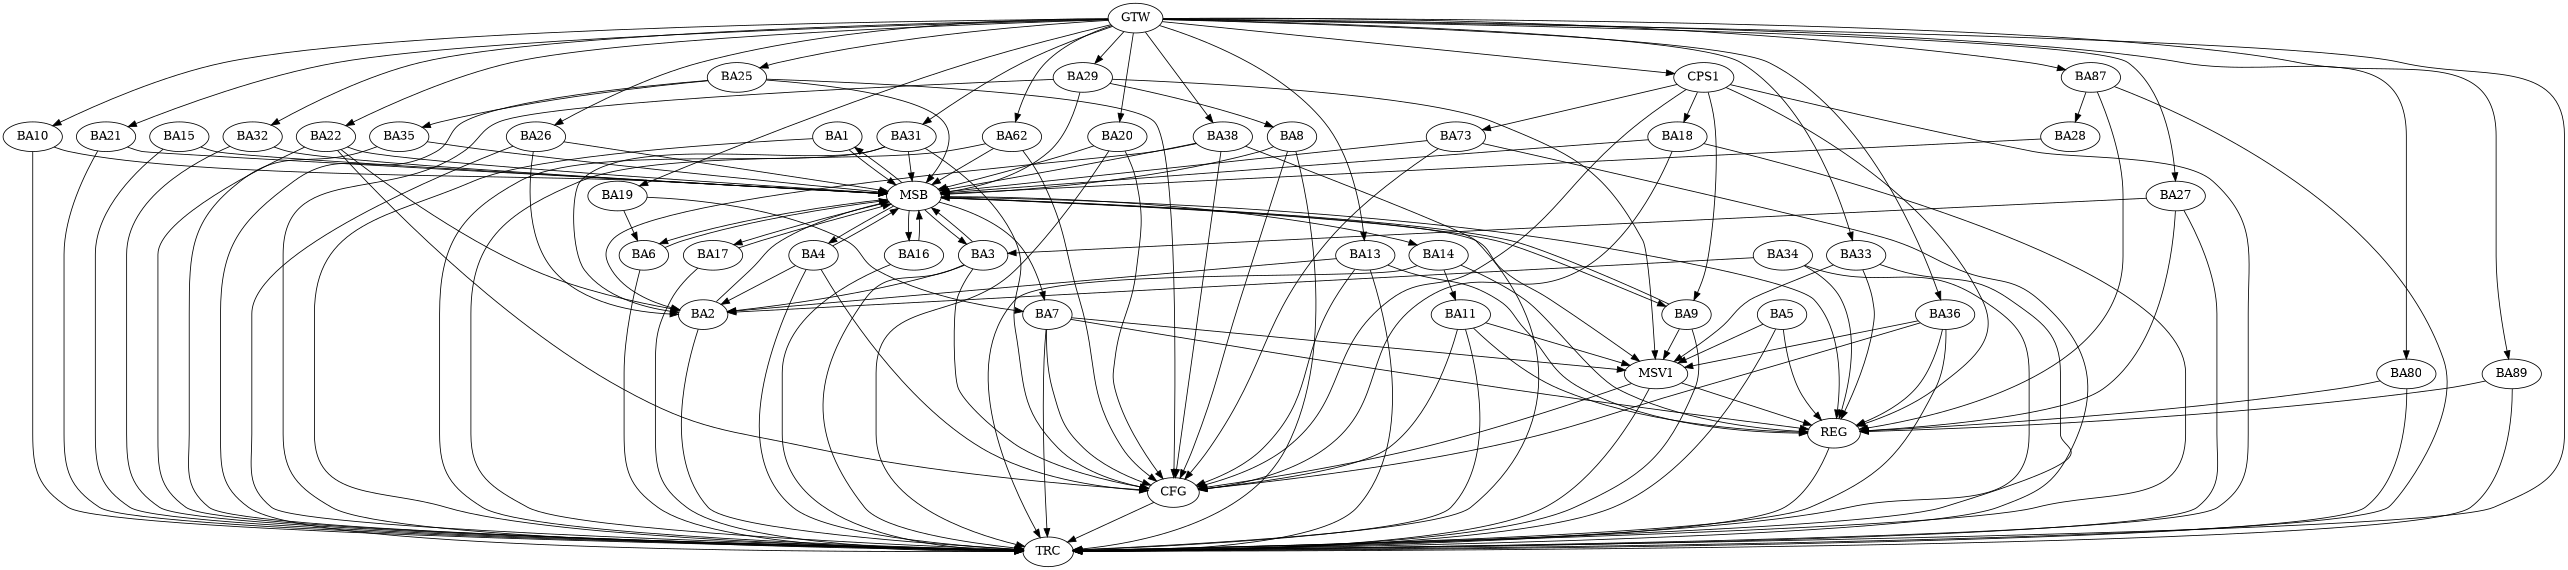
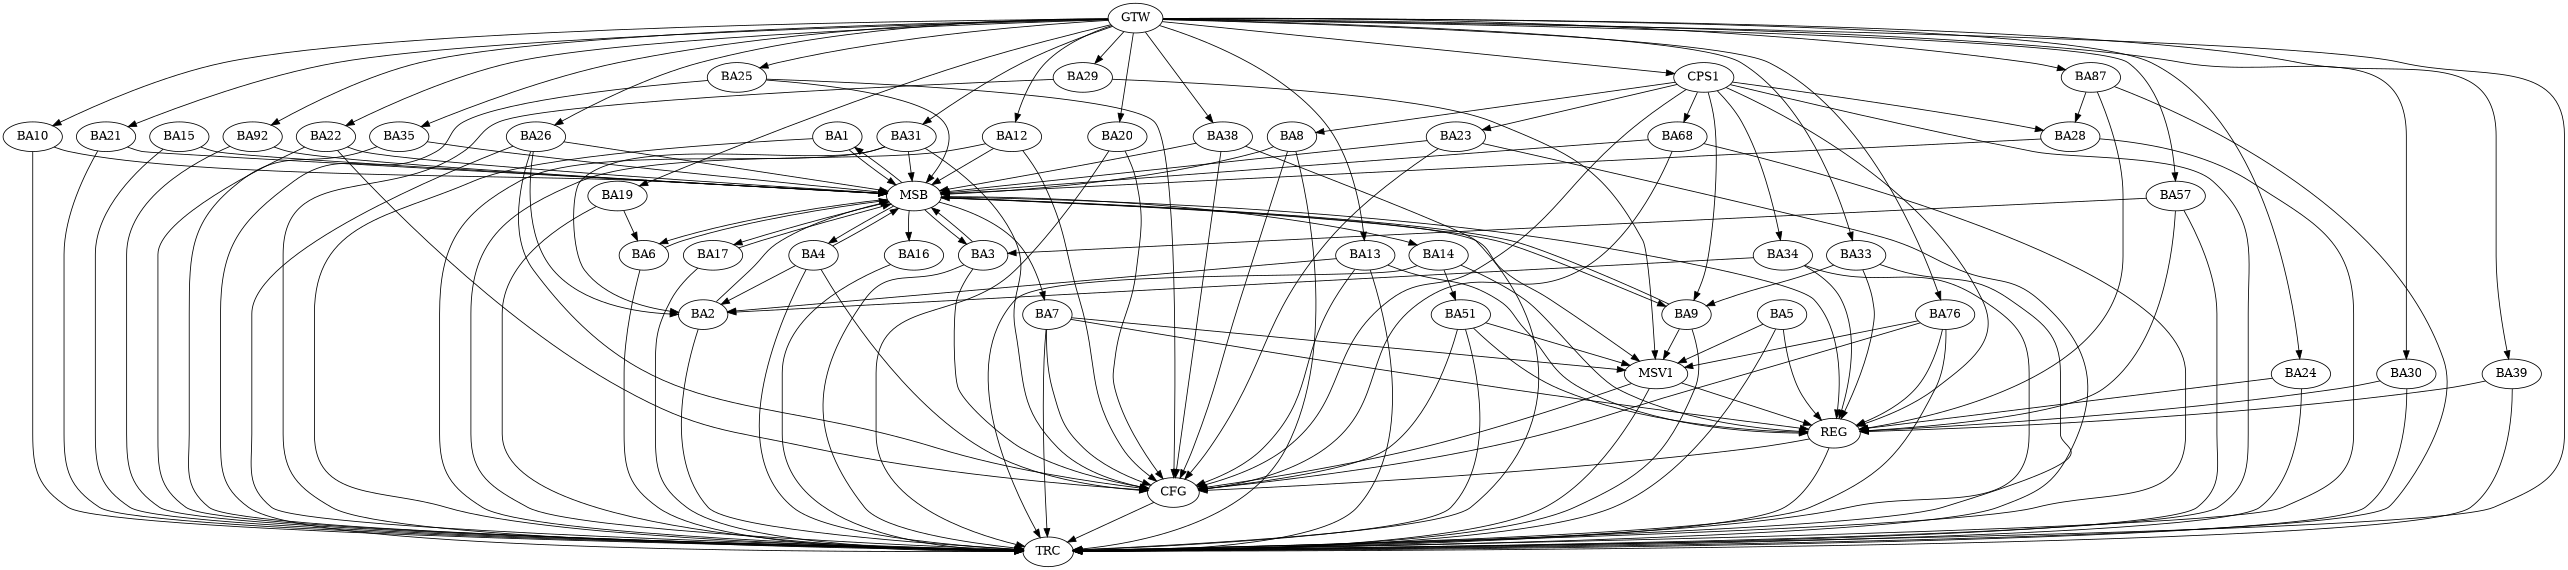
edge "BA25" -> "BA35": now "GTW" -> "BA35"
edge "BA29" -> "BA8": now "CPS1" -> "BA8"
edge "CPS1" -> "BA28": added
node "BA32": label "BA32" -> "BA92"
node "BA62": label "BA62" -> "BA12"
node "BA73": label "BA73" -> "BA23"
node "BA18": label "BA18" -> "BA68"
edge "BA29" -> "MSB": removed
edge "CPS1" -> "BA34": added
edge "BA20" -> "MSB": removed
edge "BA38" -> "BA2": removed
node "BA27": label "BA27" -> "BA57"
edge "BA16" -> "MSB": removed
edge "BA19" -> "BA7": now "BA19" -> "TRC"
edge "BA22" -> "BA2": removed
edge "BA3" -> "BA2": removed
edge "BA33" -> "MSV1": now "BA33" -> "BA9"
node "BA11": label "BA11" -> "BA51"
node "BA36": label "BA36" -> "BA76"
node "BA24": added
node "BA80": label "BA80" -> "BA30"
node "BA89": label "BA89" -> "BA39"
edge "BA26" -> "CFG": added
edge "REG" -> "CFG": added
edge "BA28" -> "TRC": added
